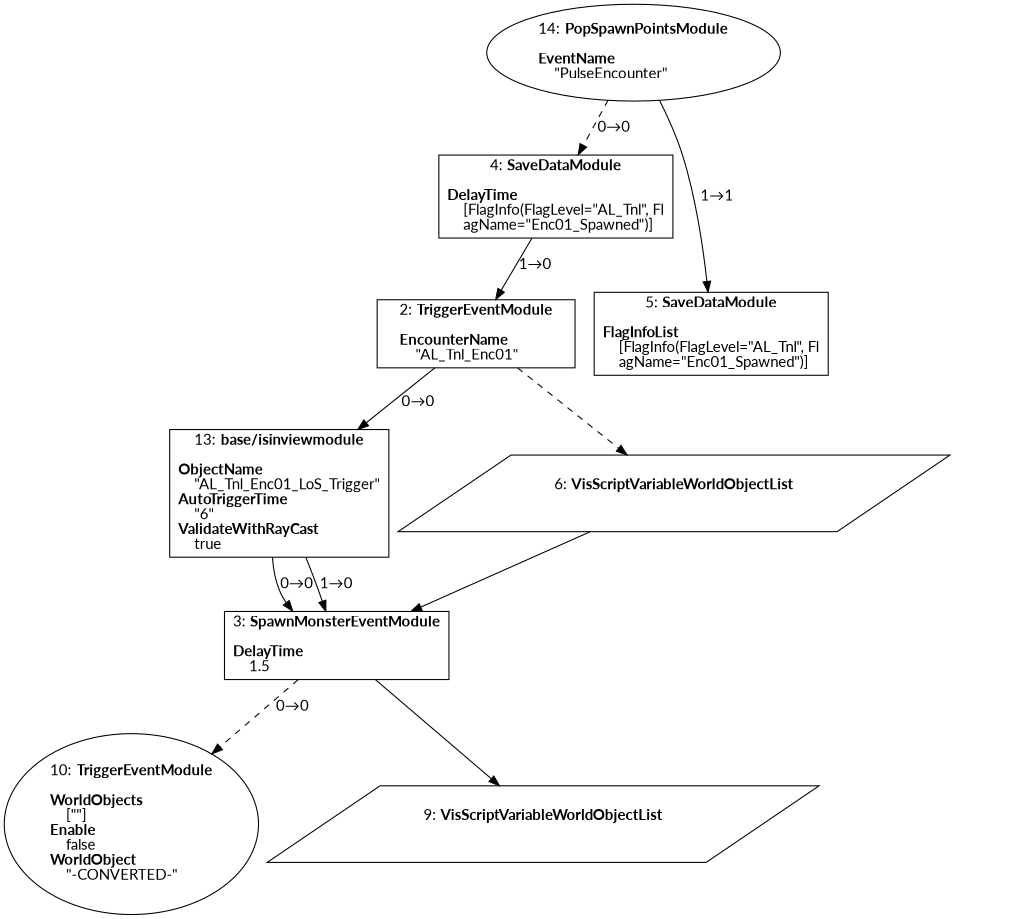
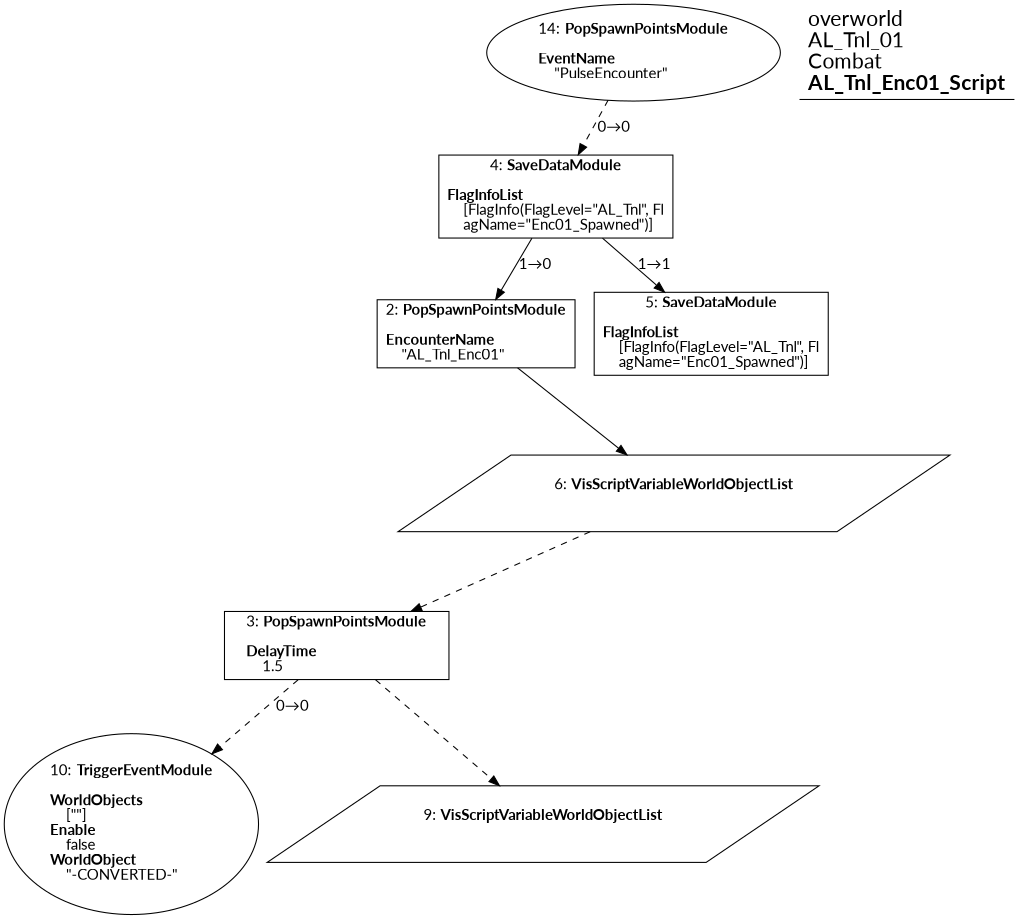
node "overworld": added
edge "14:" -> "5:": now "4:" -> "5:"
node "4:": text "DelayTime" -> "FlagInfoList"
node "2:": text "TriggerEventModule" -> "PopSpawnPointsModule"
edge "2:" -> "6:": style dashed -> solid
node "13:": removed
edge "6:" -> "3:": style solid -> dashed
node "3:": text "SpawnMonsterEventModule" -> "PopSpawnPointsModule"
edge "3:" -> "9:": style solid -> dashed
